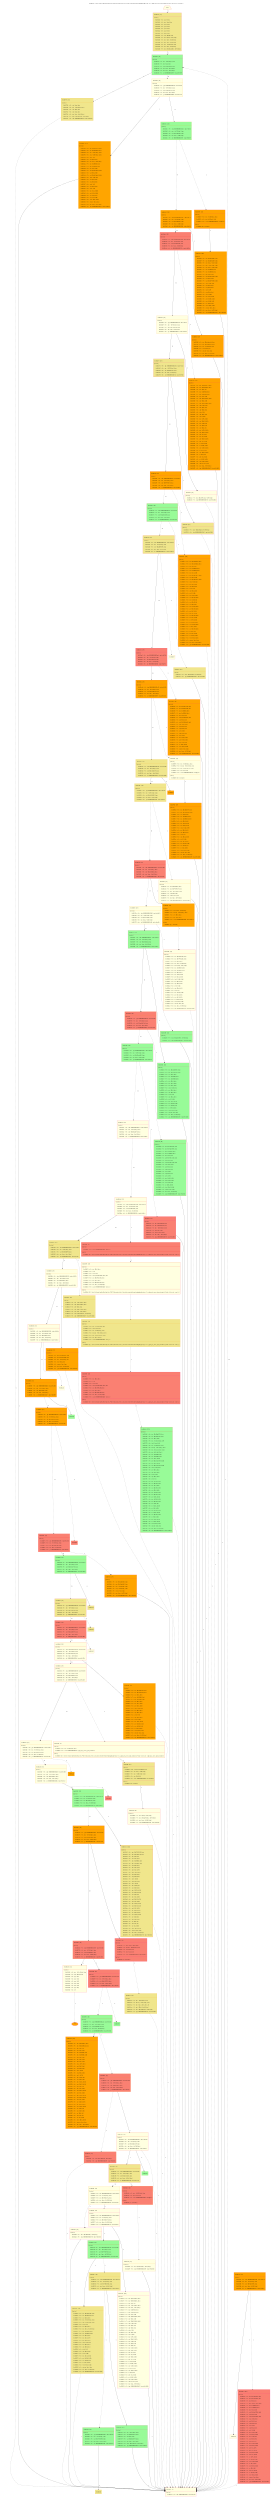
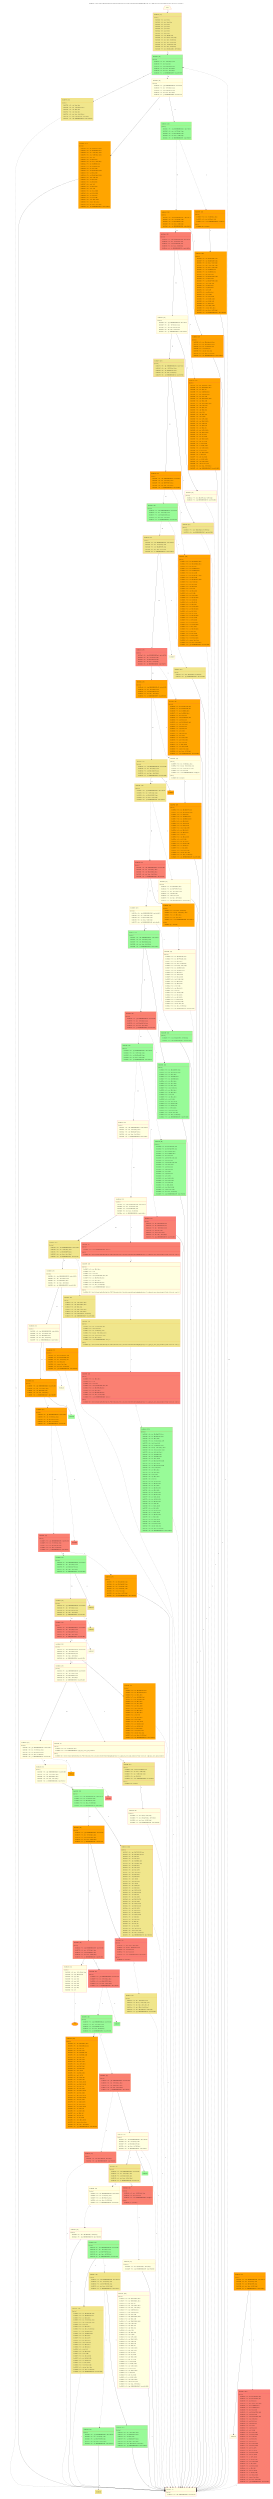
node "0x40221a [25]": removed
